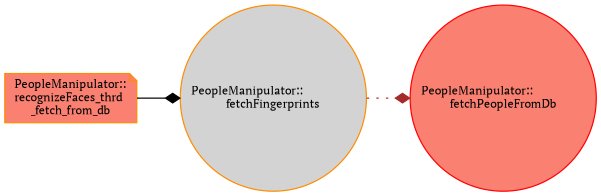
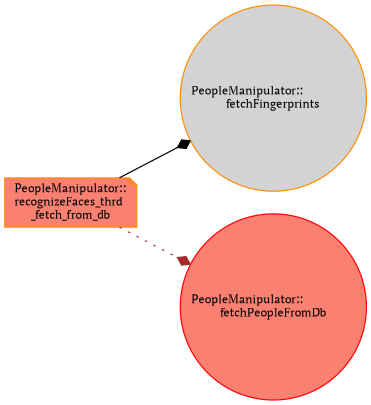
edge "PeopleManipulator:: fetchFingerprints" -> "PeopleManipulator:: fetchPeopleFromDb": now "PeopleManipulator:: recognizeFaces_thrd _fetch_from_db" -> "PeopleManipulator:: fetchPeopleFromDb"
